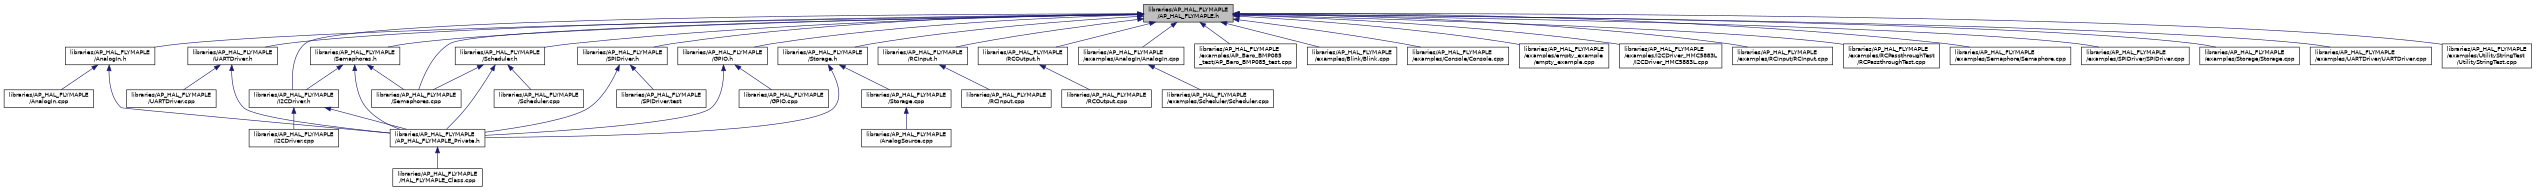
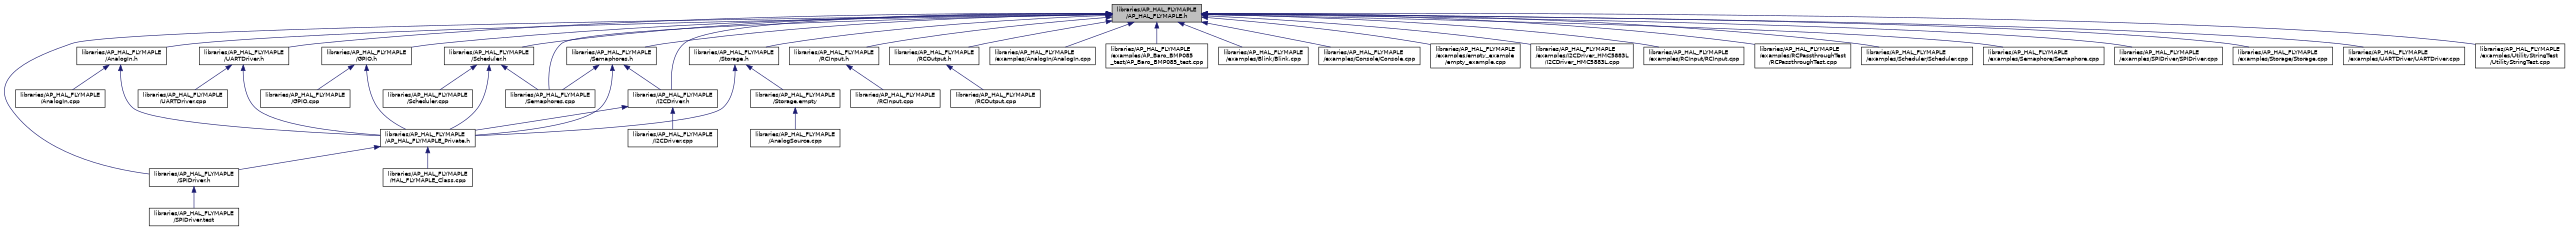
edge "libraries/AP_HAL_FLYMAPLE /examples/Scheduler/Scheduler.cpp" -> "libraries/AP_HAL_FLYMAPLE /examples/AnalogIn/AnalogIn.cpp": now "libraries/AP_HAL_FLYMAPLE /examples/Scheduler/Scheduler.cpp" -> "libraries/AP_HAL_FLYMAPLE /AP_HAL_FLYMAPLE.h"
node "libraries/AP_HAL_FLYMAPLE /Storage.cpp": label "libraries/AP_HAL_FLYMAPLE /Storage.cpp" -> "libraries/AP_HAL_FLYMAPLE /Storage.empty"
edge "libraries/AP_HAL_FLYMAPLE /AP_HAL_FLYMAPLE_Private.h" -> "libraries/AP_HAL_FLYMAPLE /SPIDriver.h": reversed
